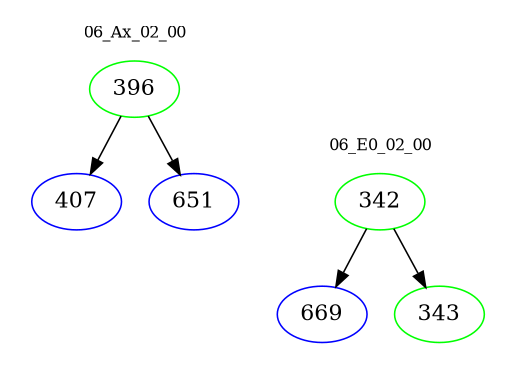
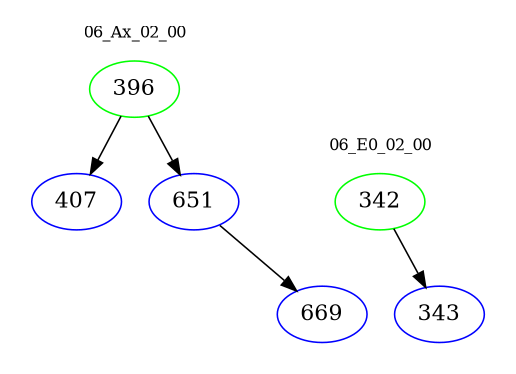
edge "342" -> "669": now "651" -> "669"
node "343": color green -> blue
